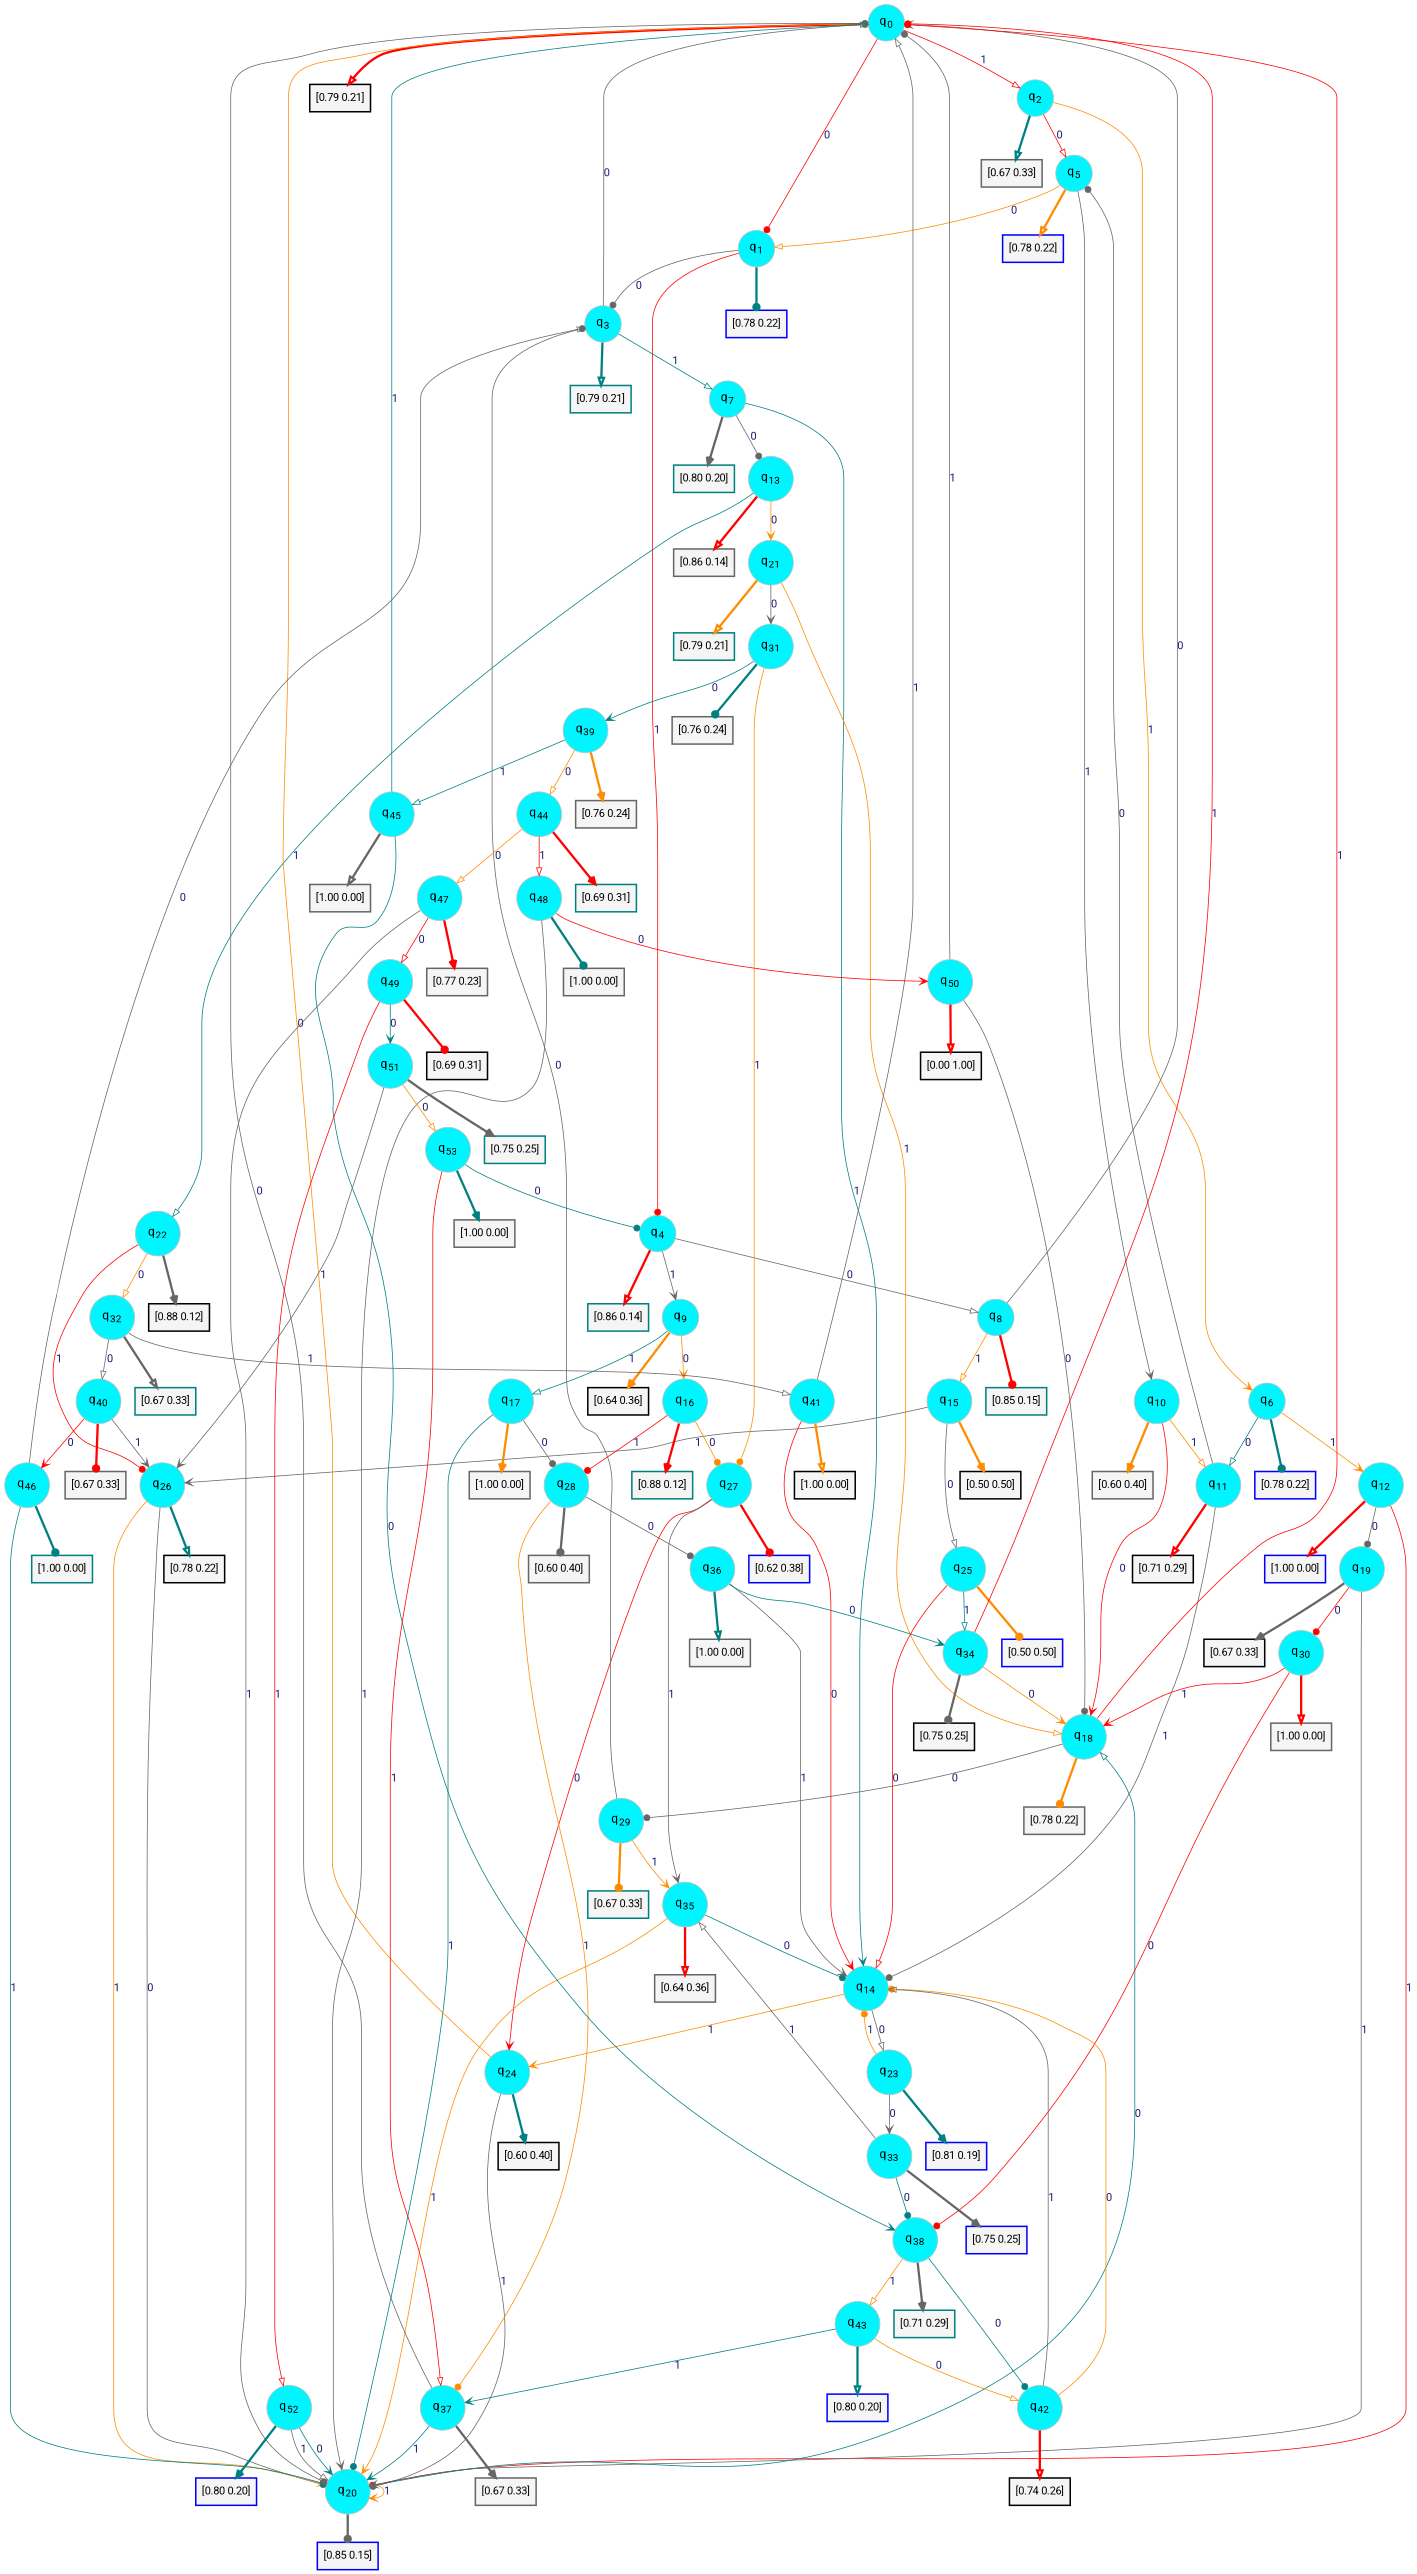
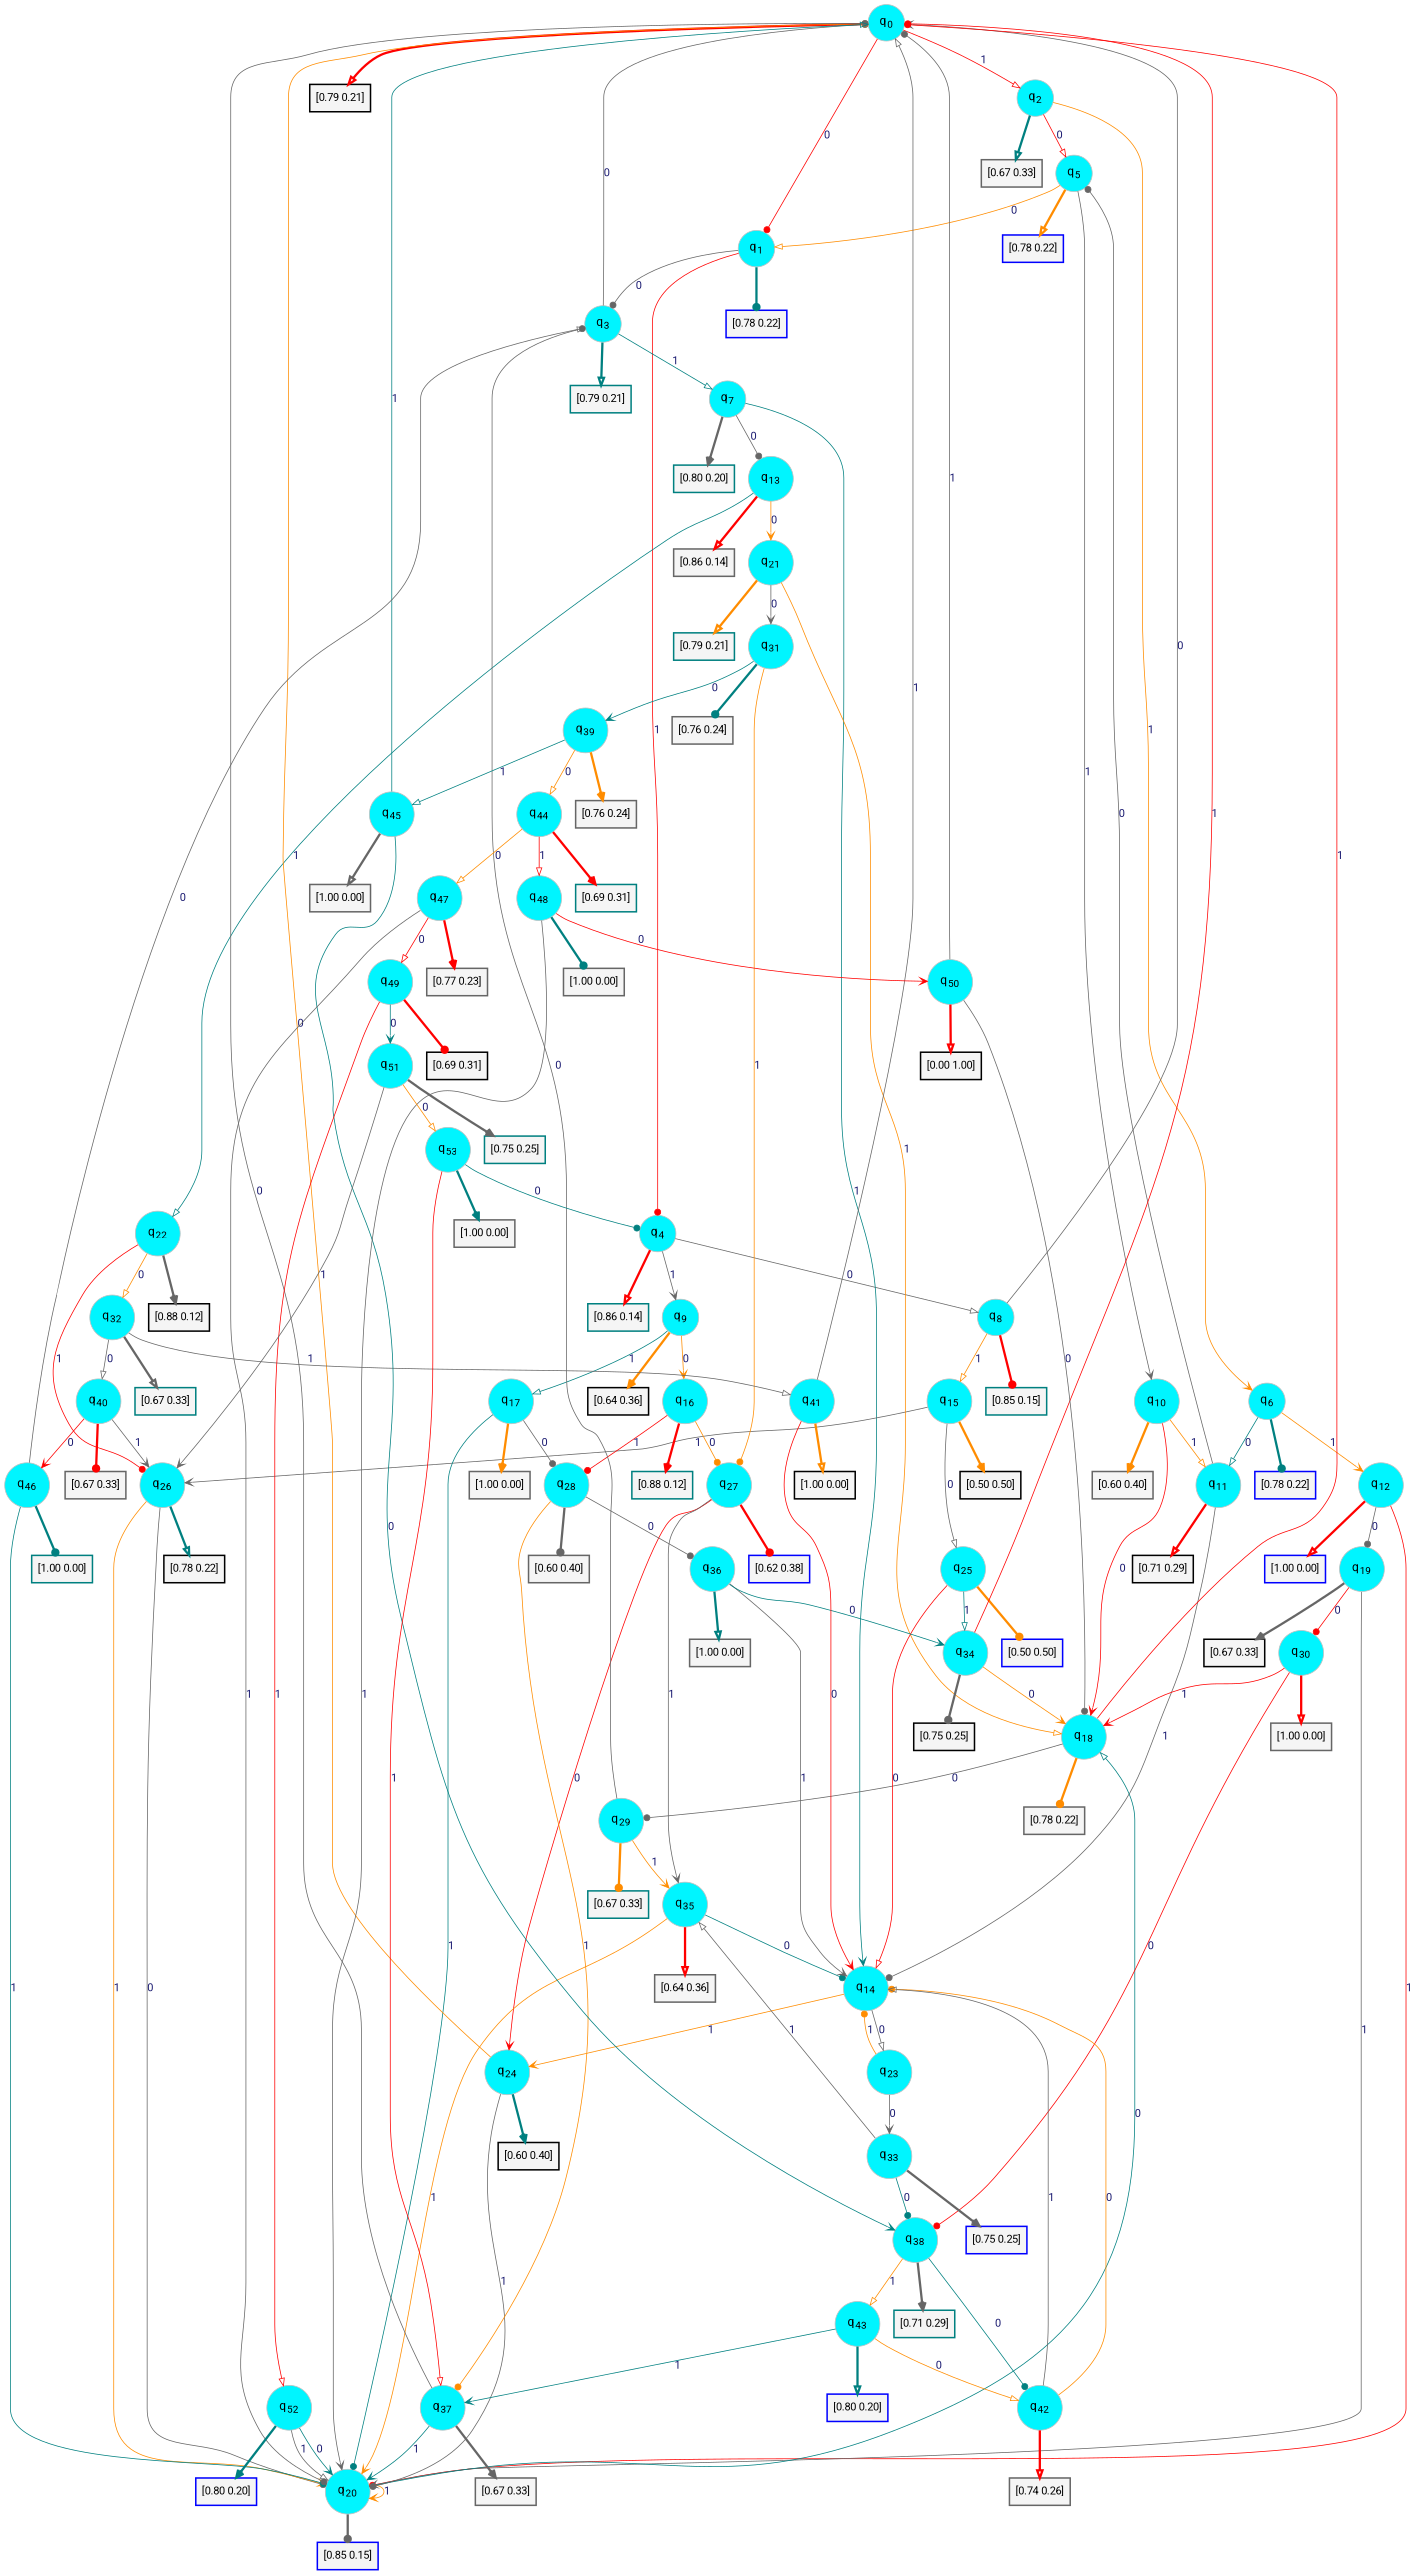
node "[0.81 0.19]": removed
node "[0.74 0.26]": color black -> gray40
